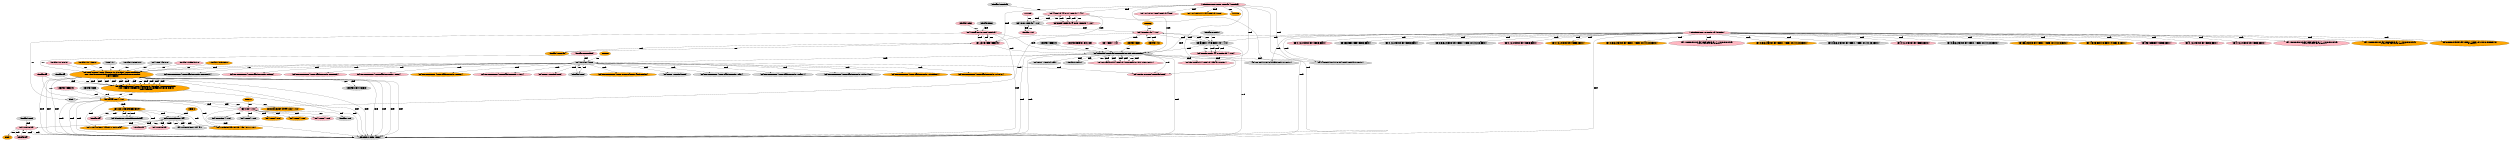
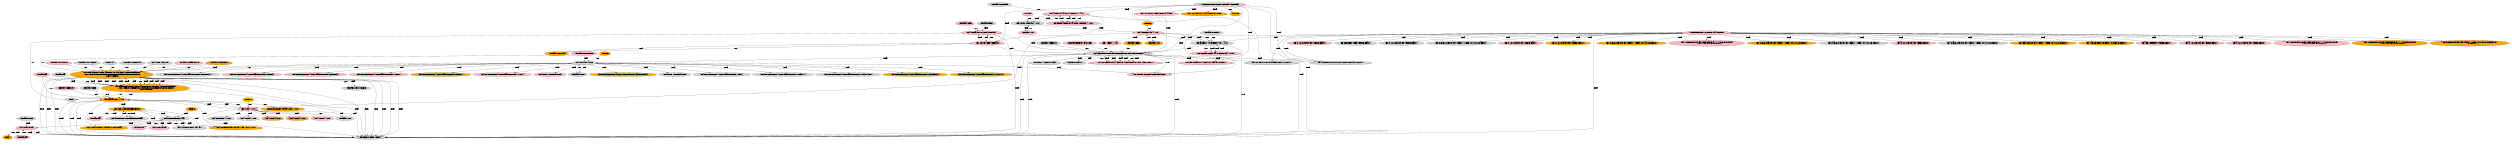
node "(Identifier,TIFFWriteBlob)": fillcolor orange -> lightgrey
